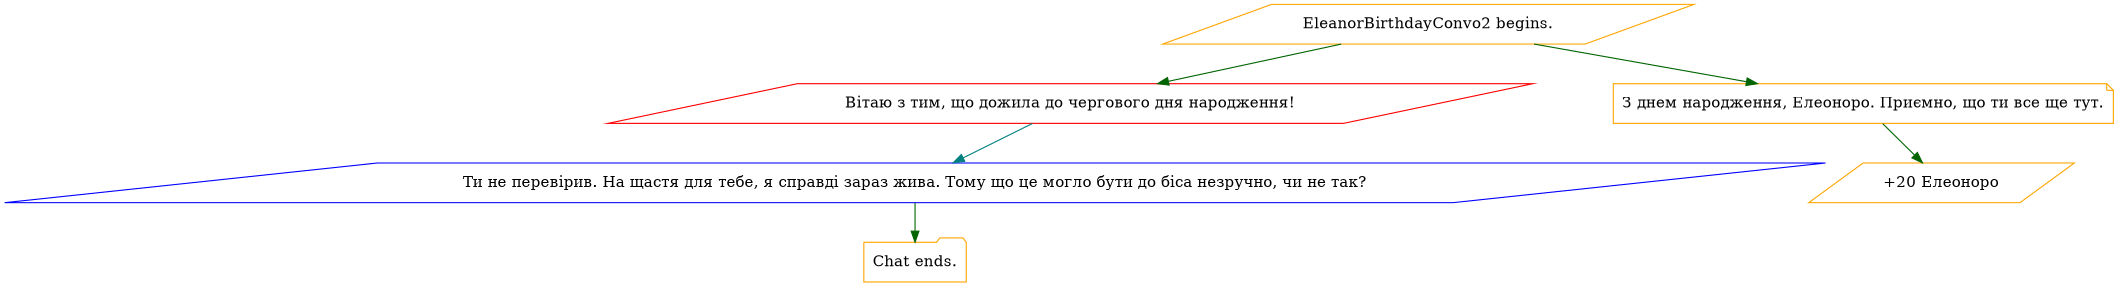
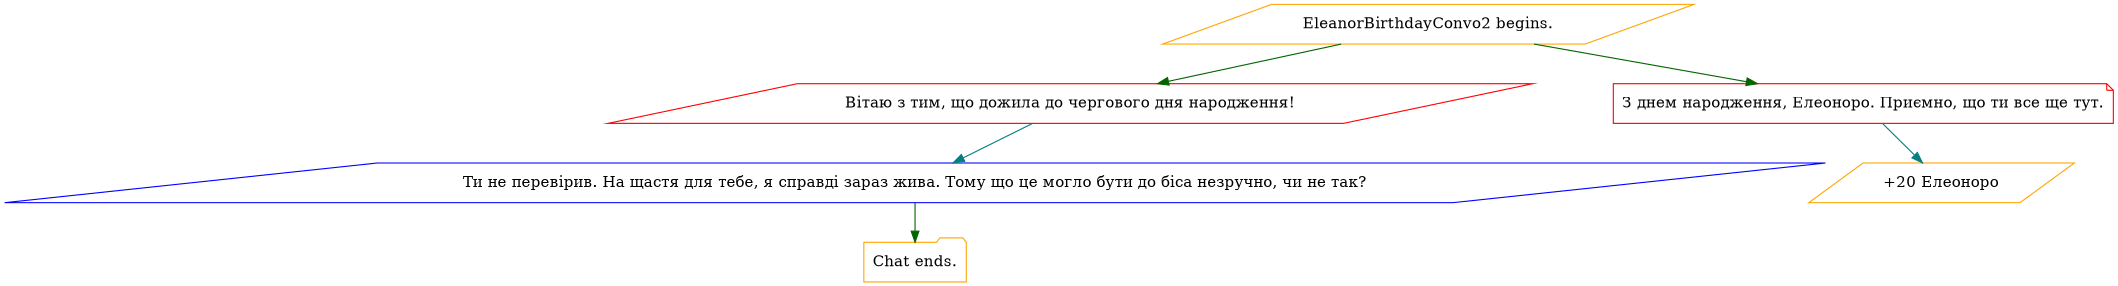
node "З днем народження, Елеоноро. Приємно, що ти все ще тут.": color orange -> red
edge "З днем народження, Елеоноро. Приємно, що ти все ще тут." -> "+20 Елеоноро": color darkgreen -> teal
